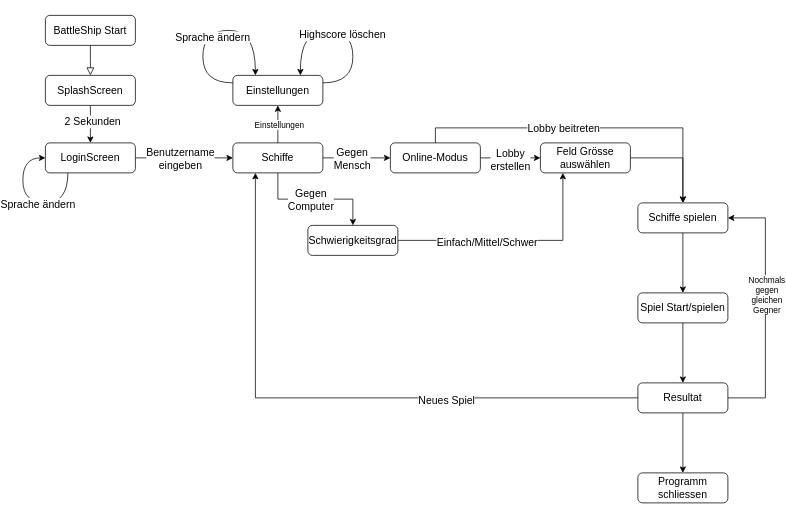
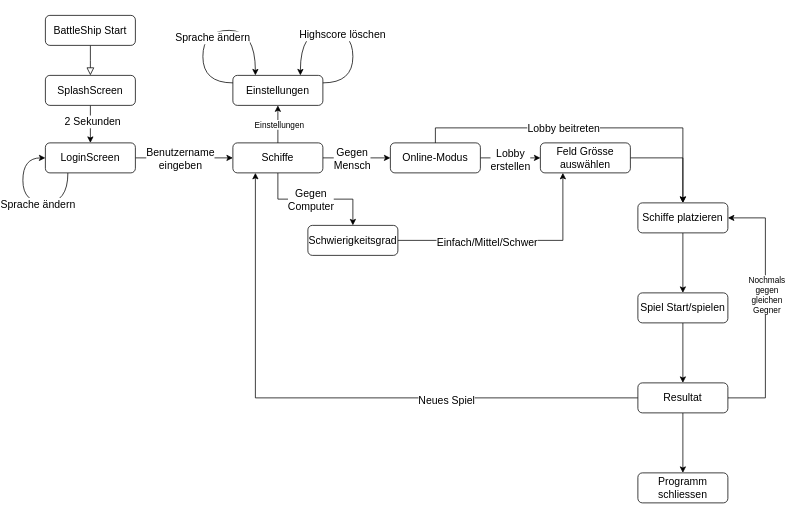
node "Schiffe spielen": label "Schiffe spielen" -> "Schiffe platzieren"
